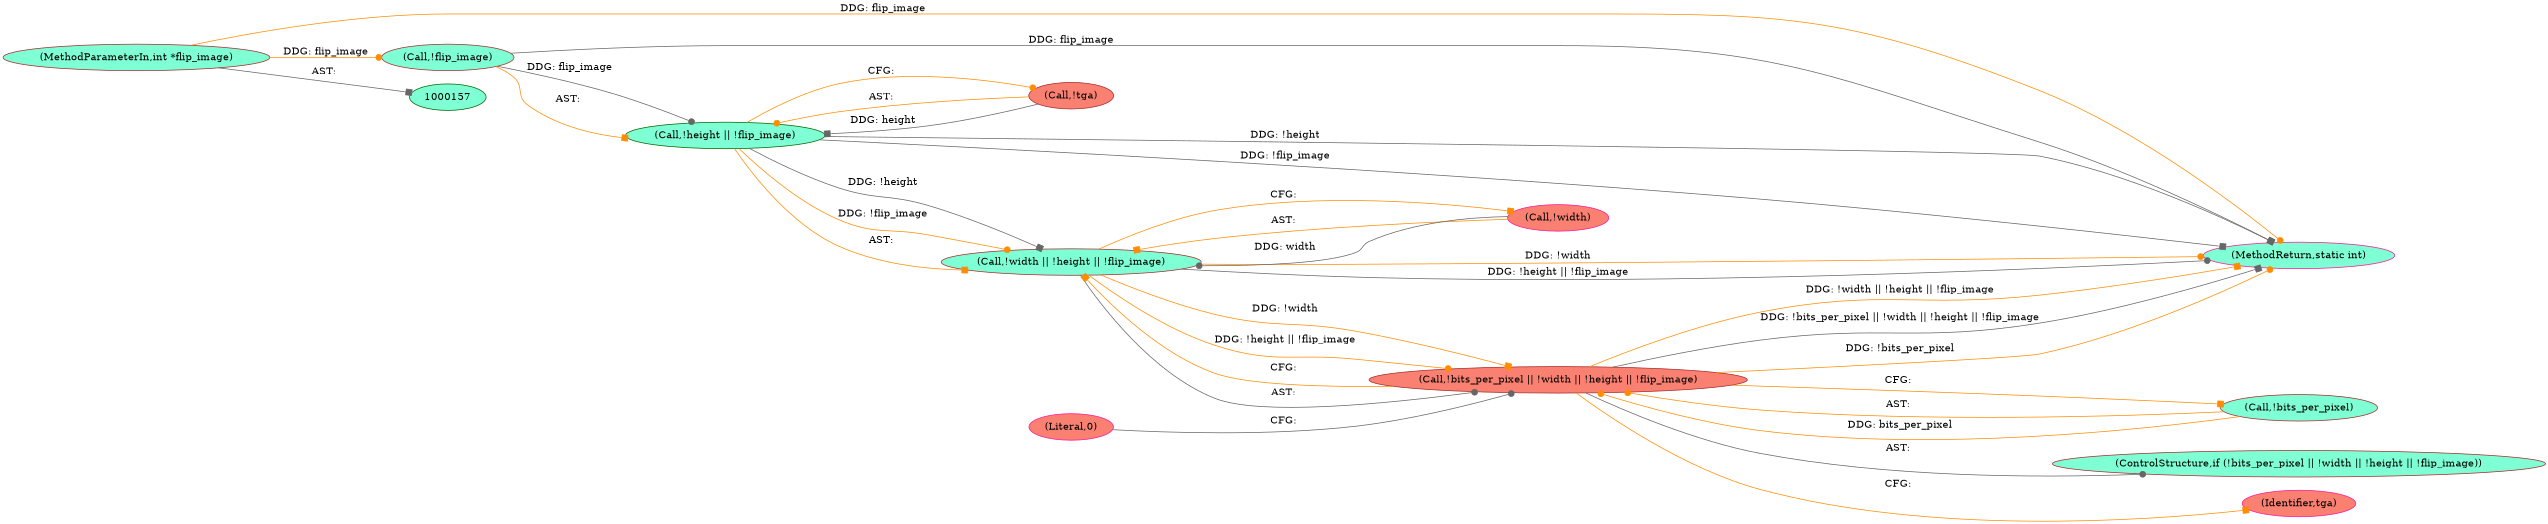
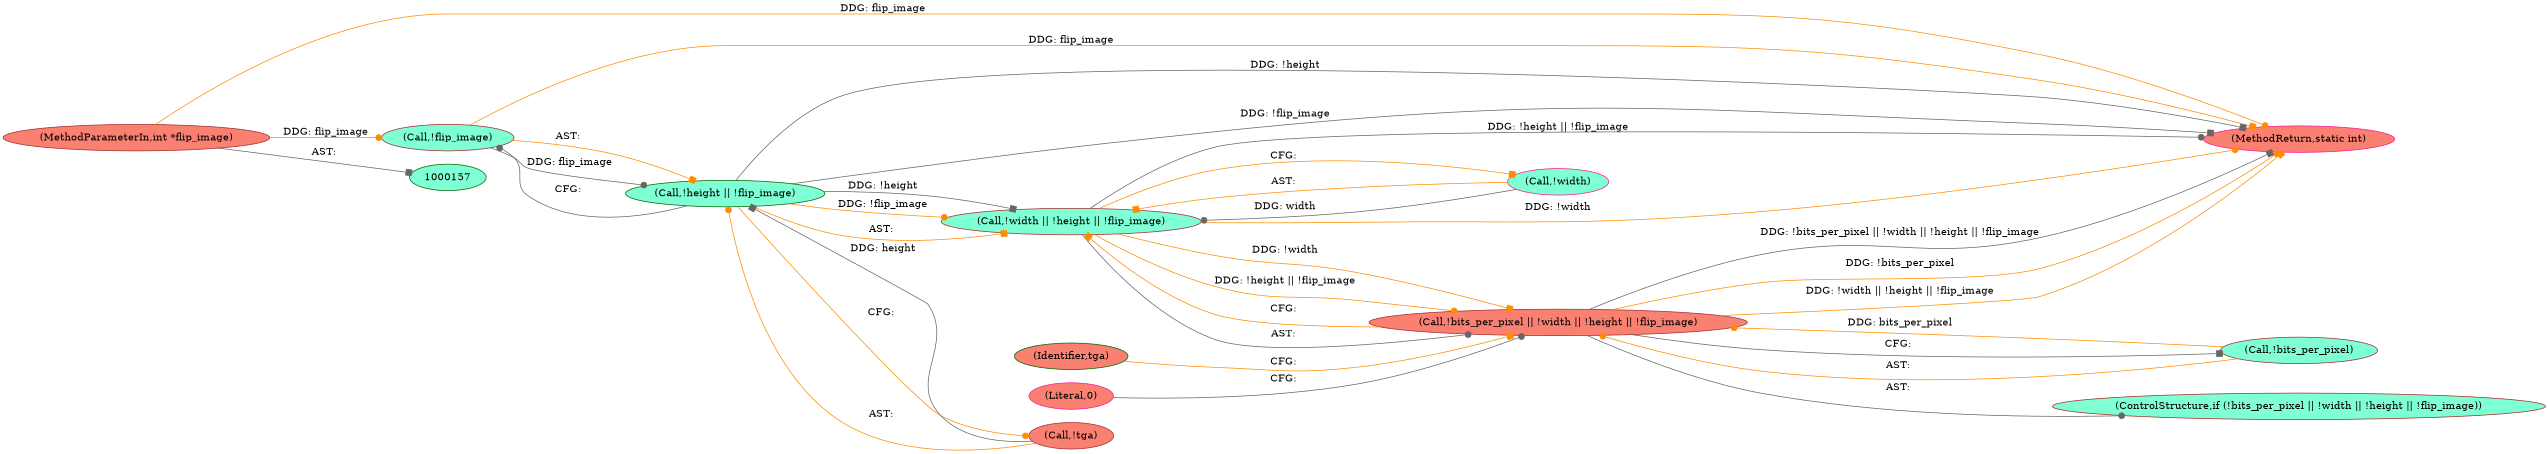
edge "(Call,!flip_image)" -> "(MethodReturn,static int)": color gray40 -> darkorange
node "(MethodParameterIn,int *flip_image)": fillcolor aquamarine -> salmon
edge "(Call,!height || !flip_image)" -> "(Call,!flip_image)": added, label "CFG:"
node "(Call,!width)": fillcolor salmon -> aquamarine
node "(MethodReturn,static int)": fillcolor aquamarine -> salmon
edge "(Call,!bits_per_pixel || !width || !height || !flip_image)" -> "(Call,!bits_per_pixel)": color darkorange -> gray40
node "(Identifier,tga)": color deeppink -> darkgreen
edge "(Call,!bits_per_pixel || !width || !height || !flip_image)" -> "(Identifier,tga)": reversed
